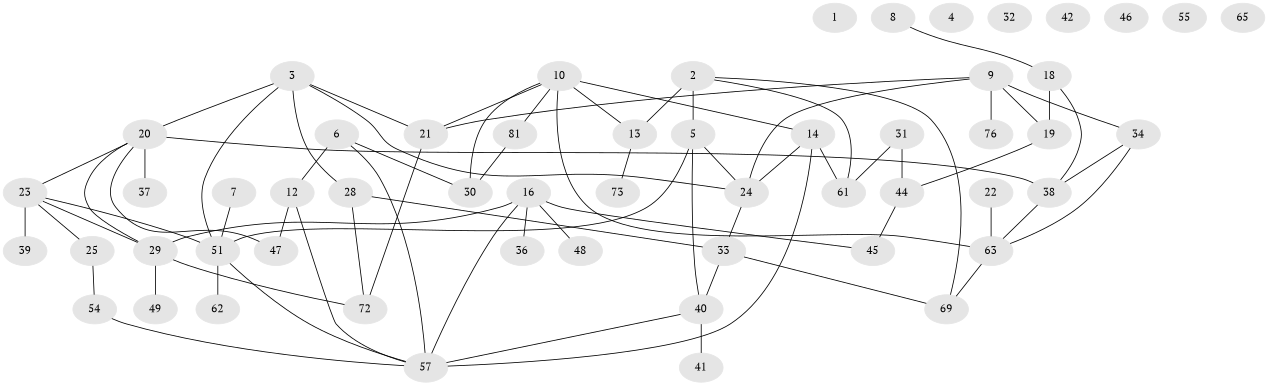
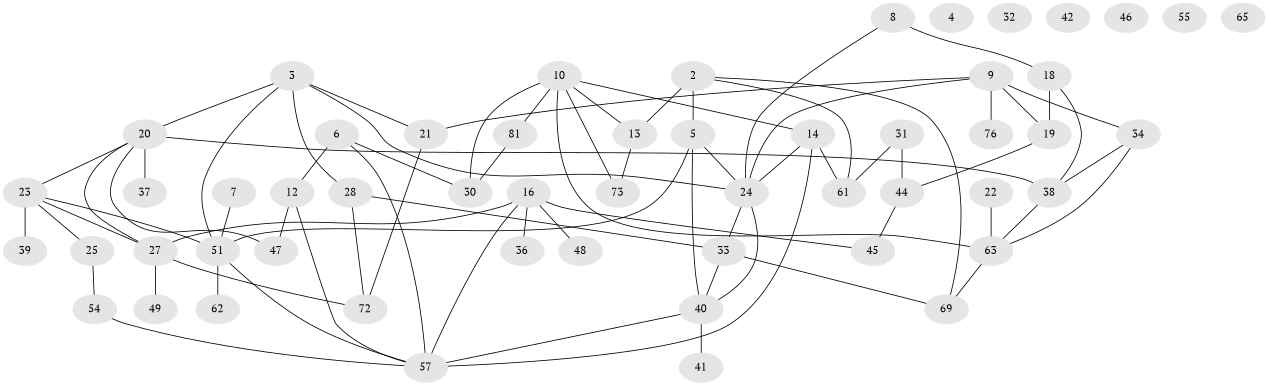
node "1": removed
edge "8" -- "24": added
edge "10" -- "21": now "10" -- "73"
node "29": label "29" -> "27"
edge "24" -- "40": added
